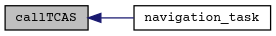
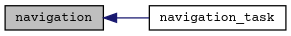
node "callTCAS": label "callTCAS" -> "navigation"
